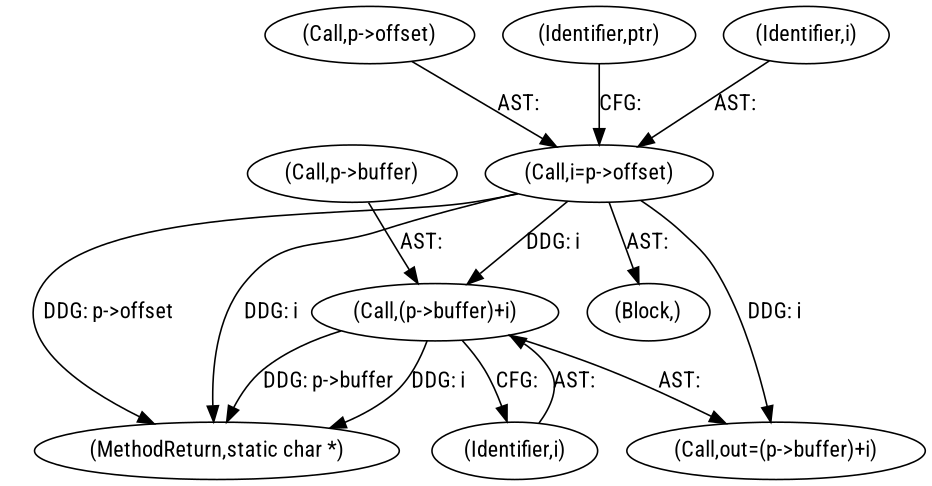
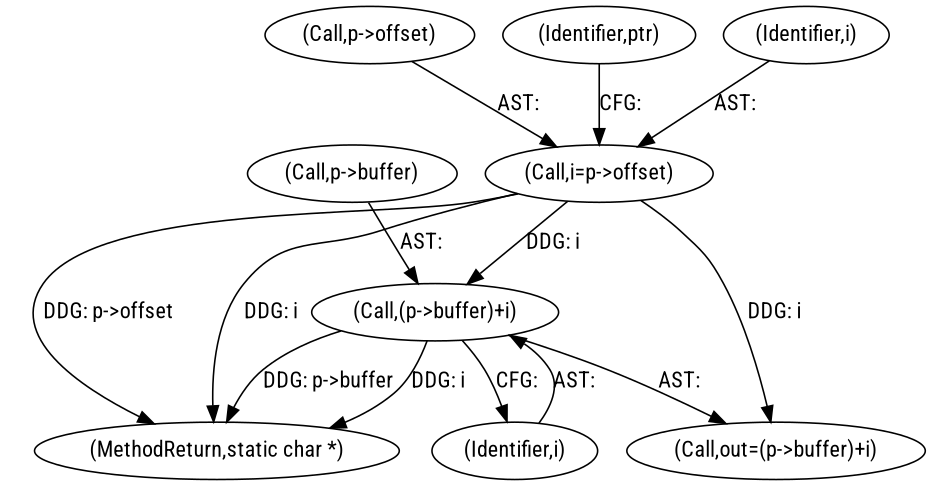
node "(Block,)": removed
